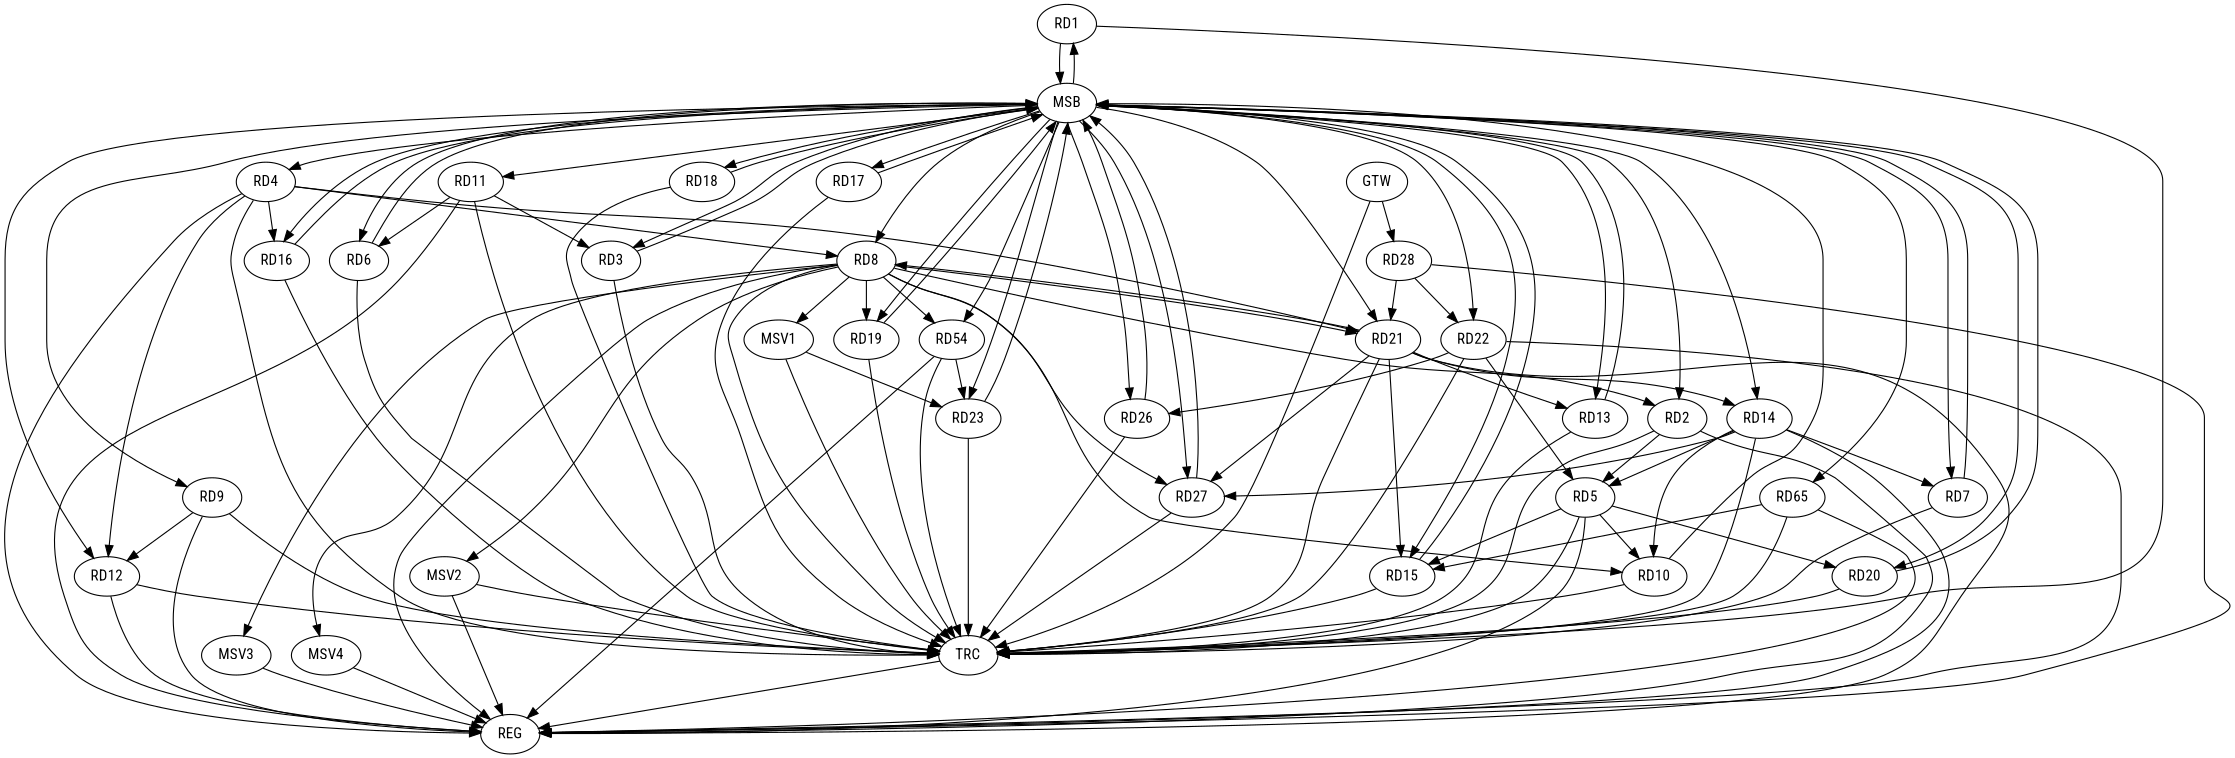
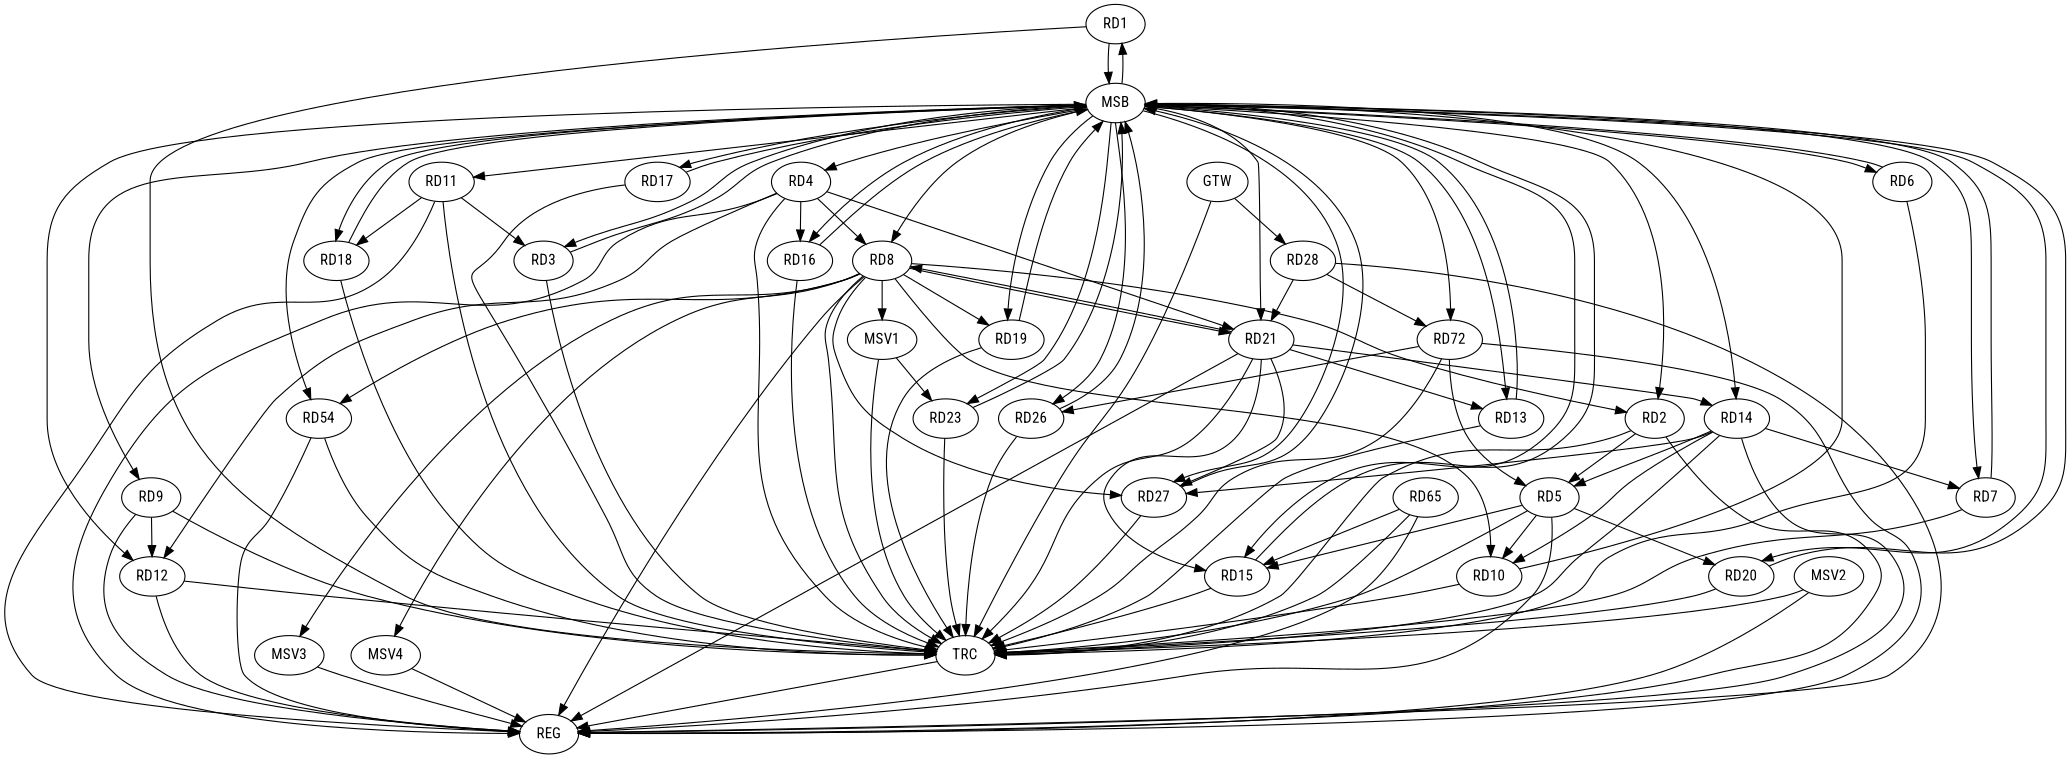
edge "MSB" -> "RD65": removed
edge "RD11" -> "RD6": now "RD11" -> "RD18"
node "RD22": label "RD22" -> "RD72"
edge "RD54" -> "RD23": removed
edge "RD8" -> "MSV2": removed
